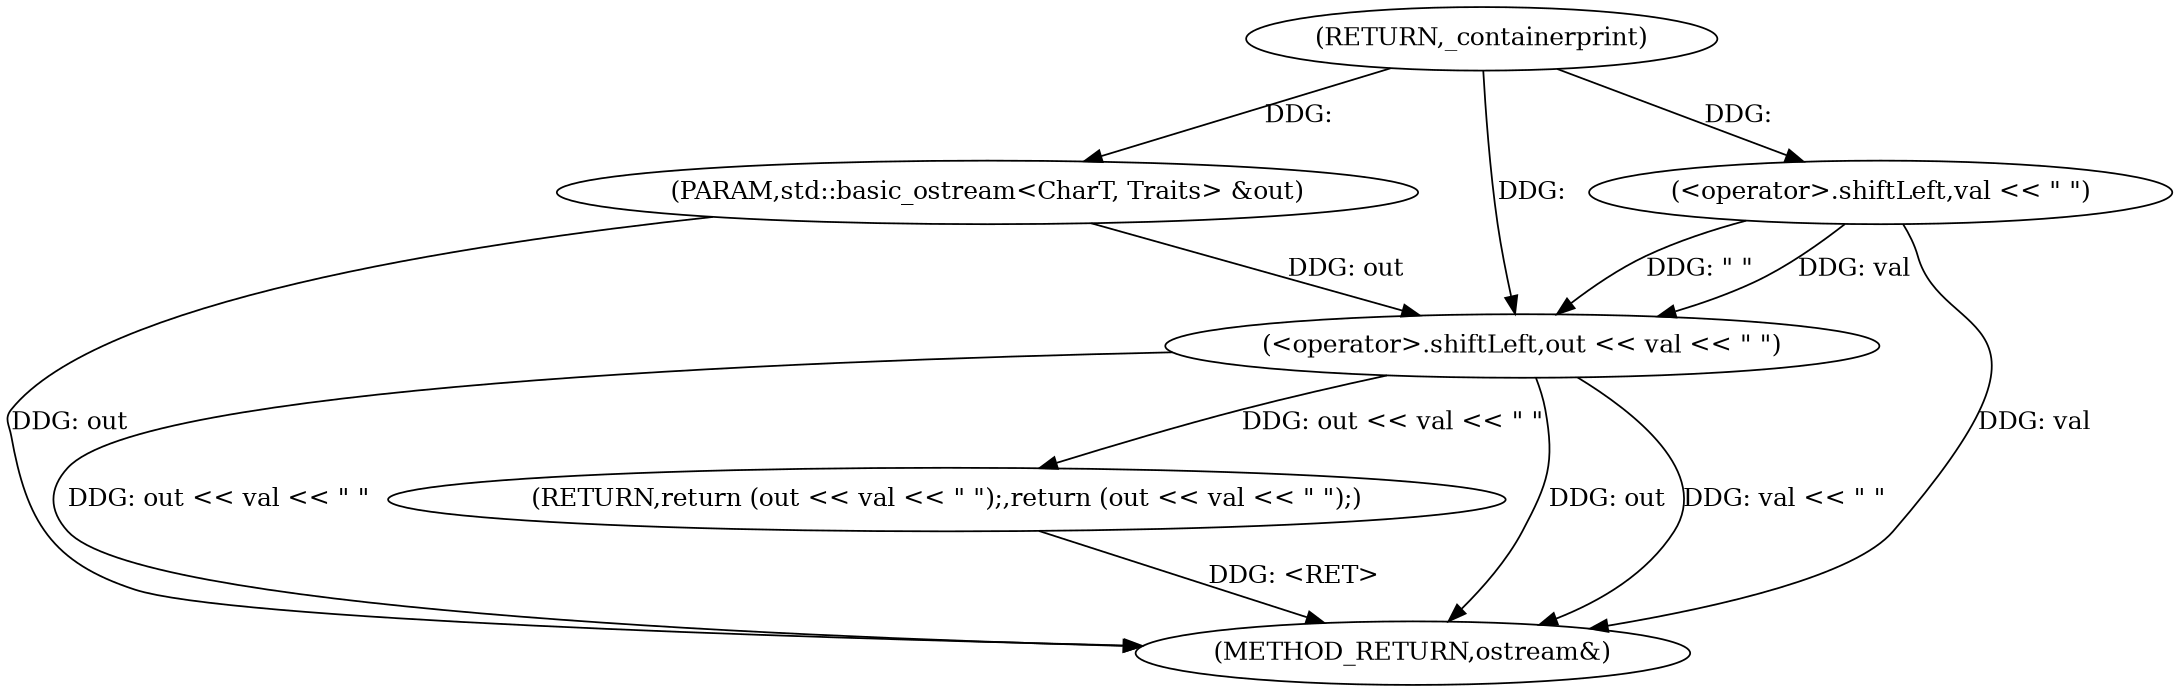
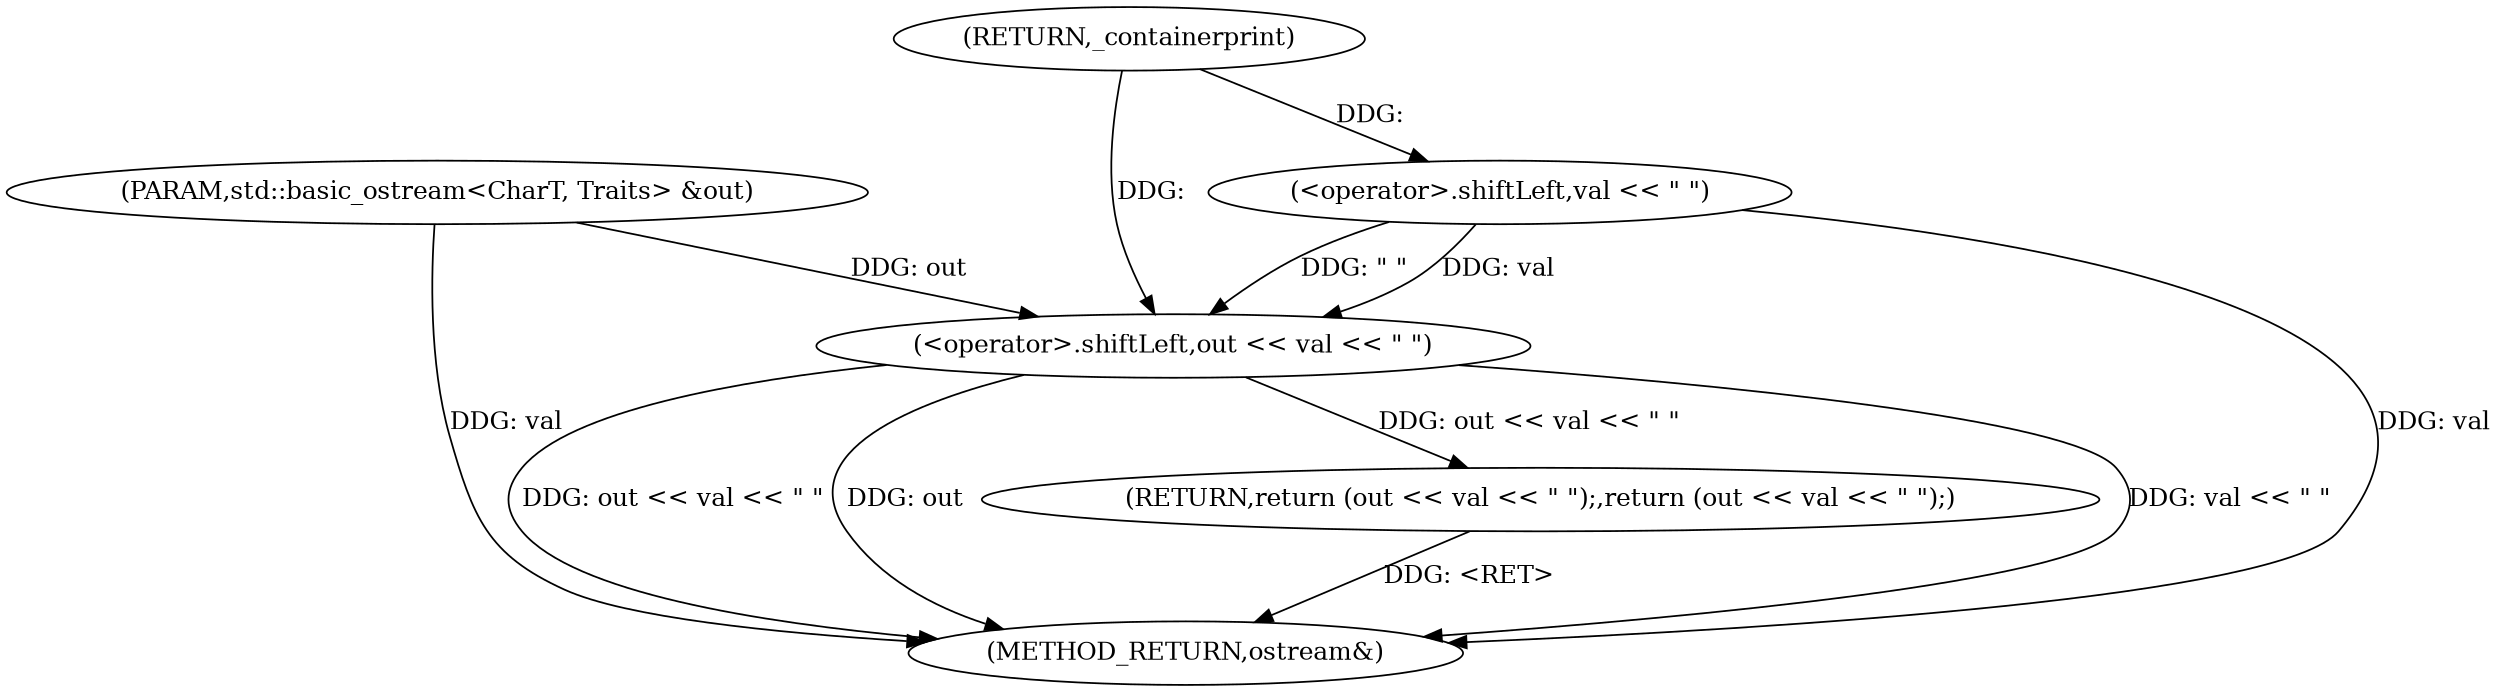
edge "(RETURN,_containerprint)" -> "(PARAM,std::basic_ostream<CharT, Traits> &out)": removed, label "DDG:"
edge "(PARAM,std::basic_ostream<CharT, Traits> &out)" -> "(METHOD_RETURN,ostream&)": label "DDG: out" -> "DDG: val"
